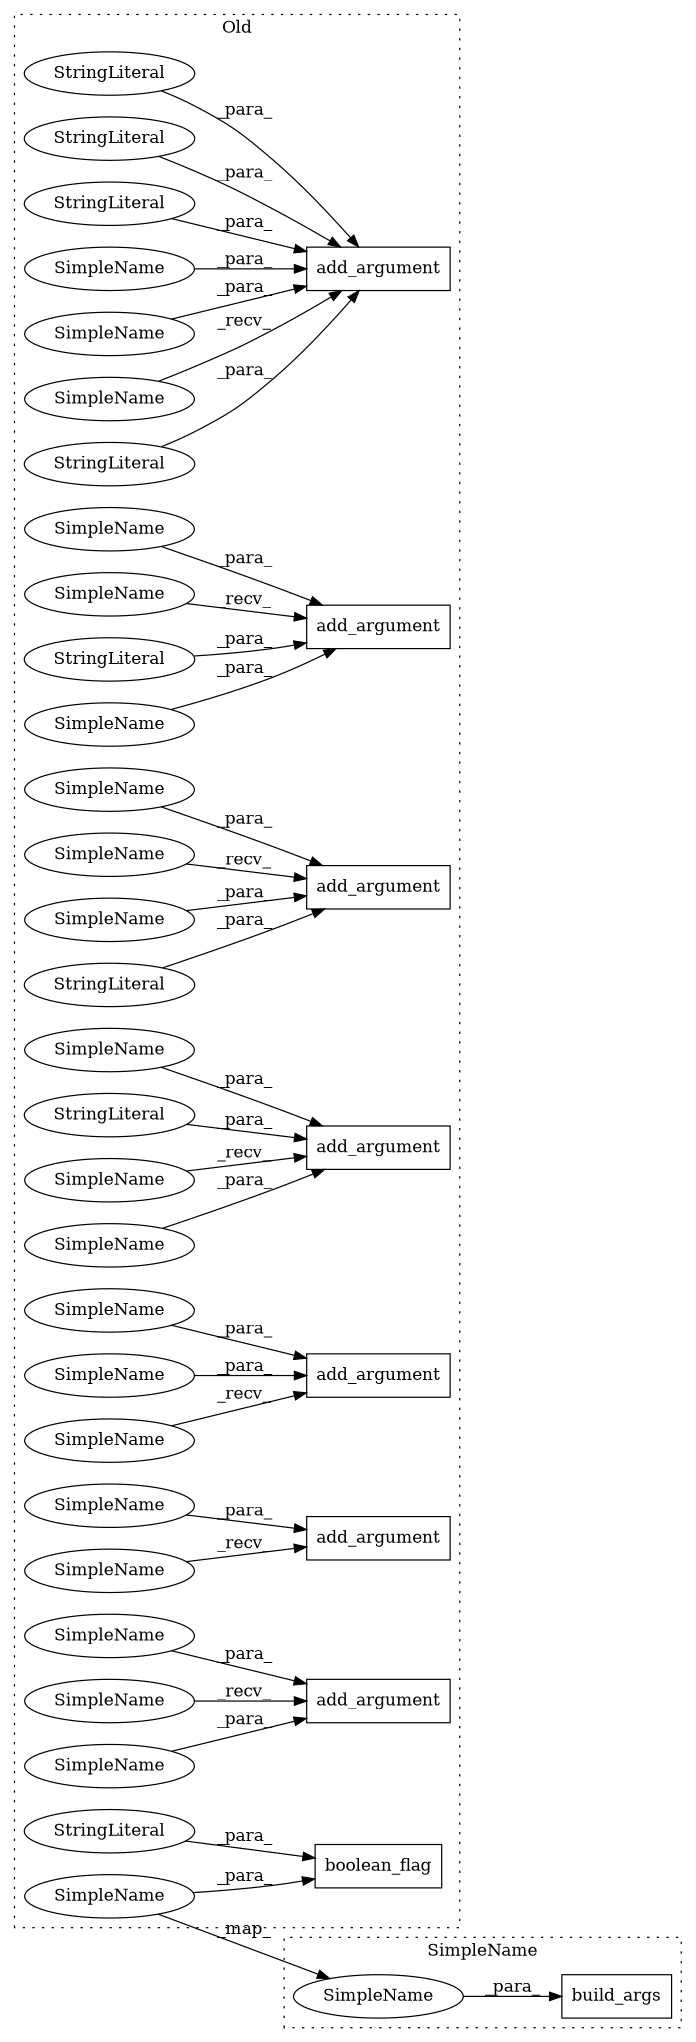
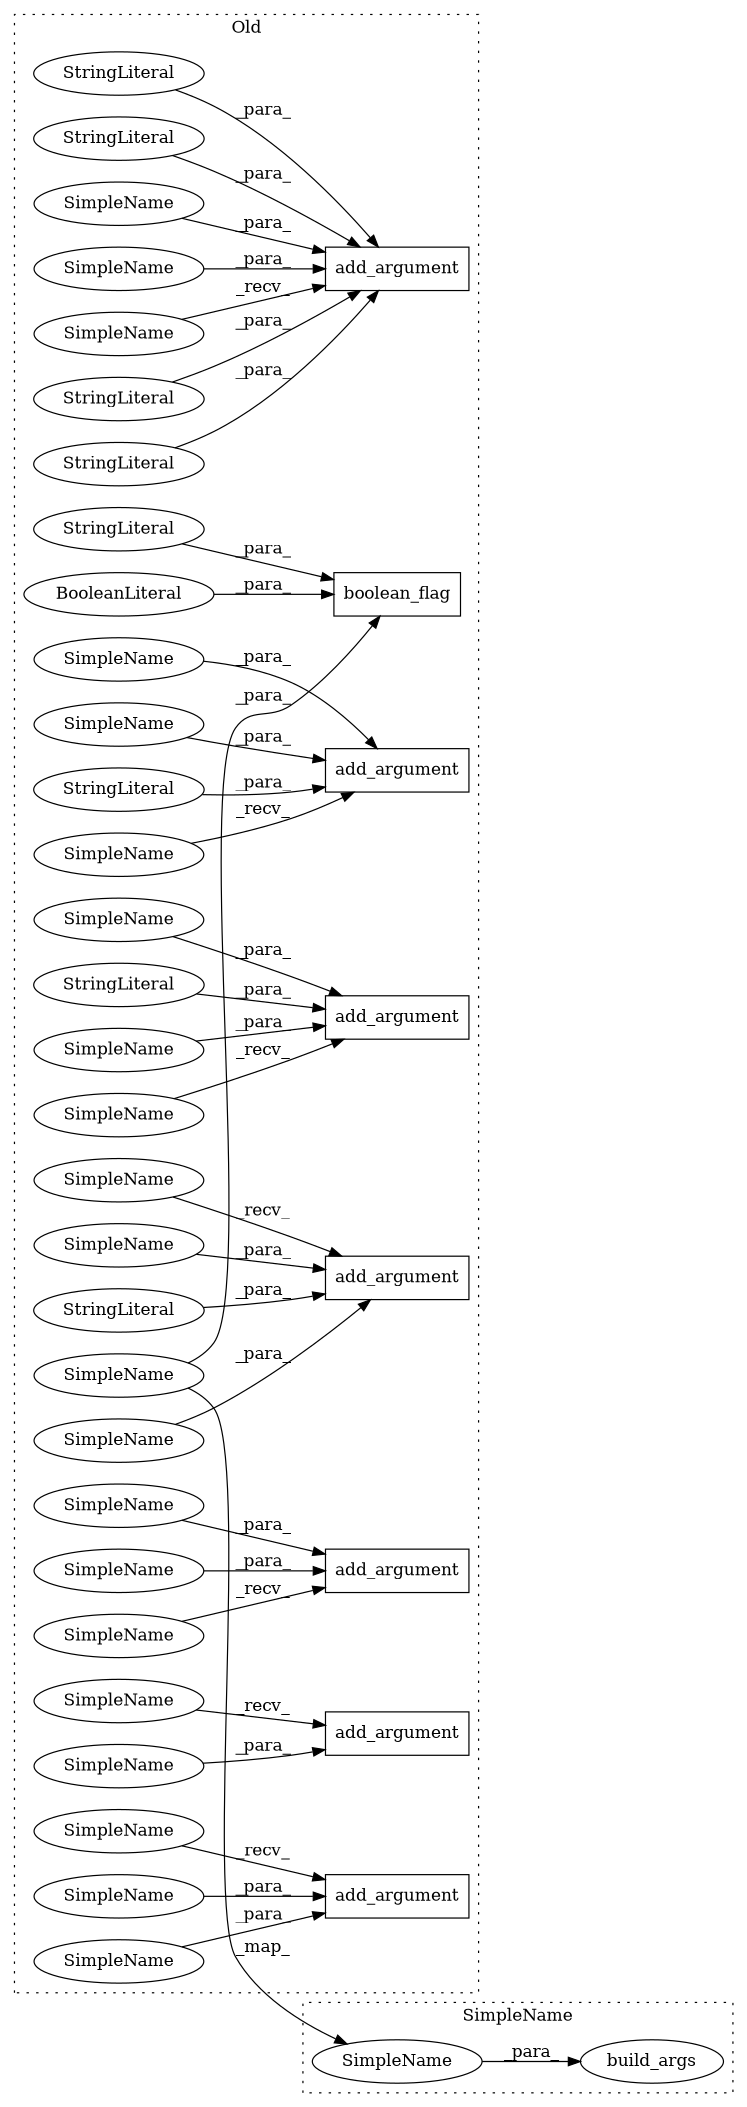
node "BooleanLiteral": added
node "build_args": shape box -> ellipse
